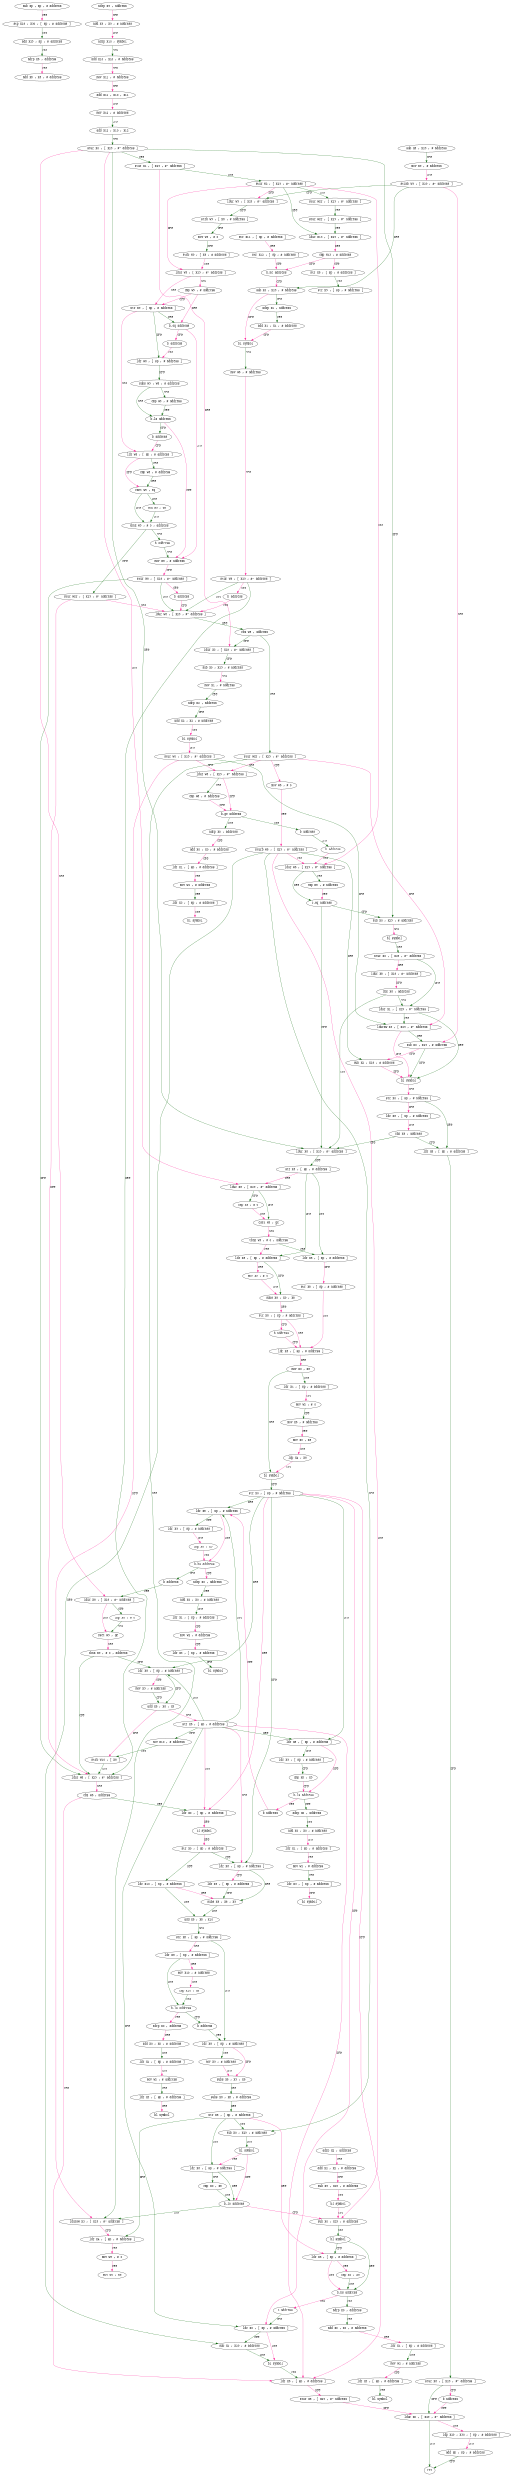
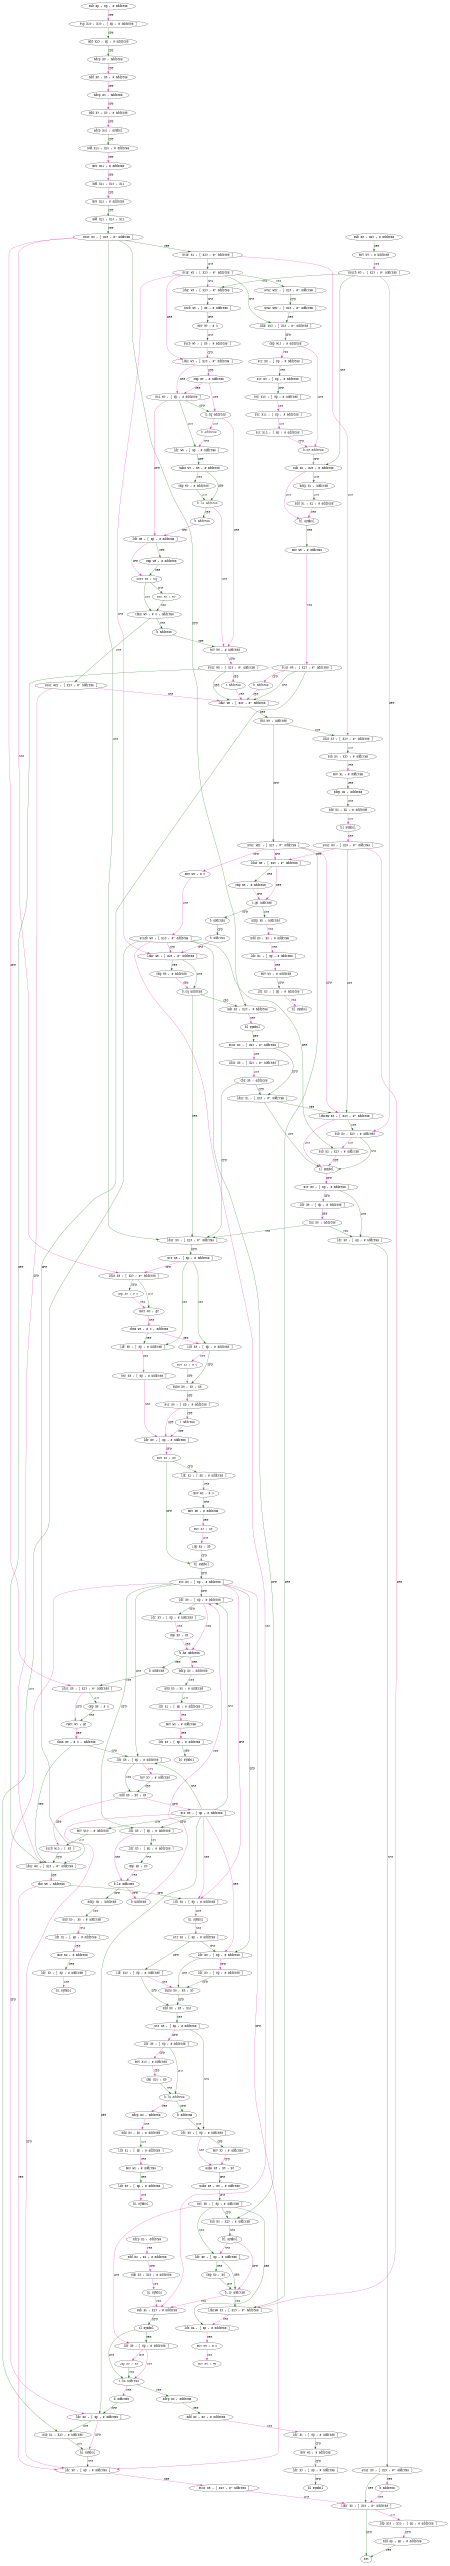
edge "add x8 , x8 , # address" -> "adrp x9 , address": added, label "CFG"
node "str x10 , [ sp , # address ]": added
